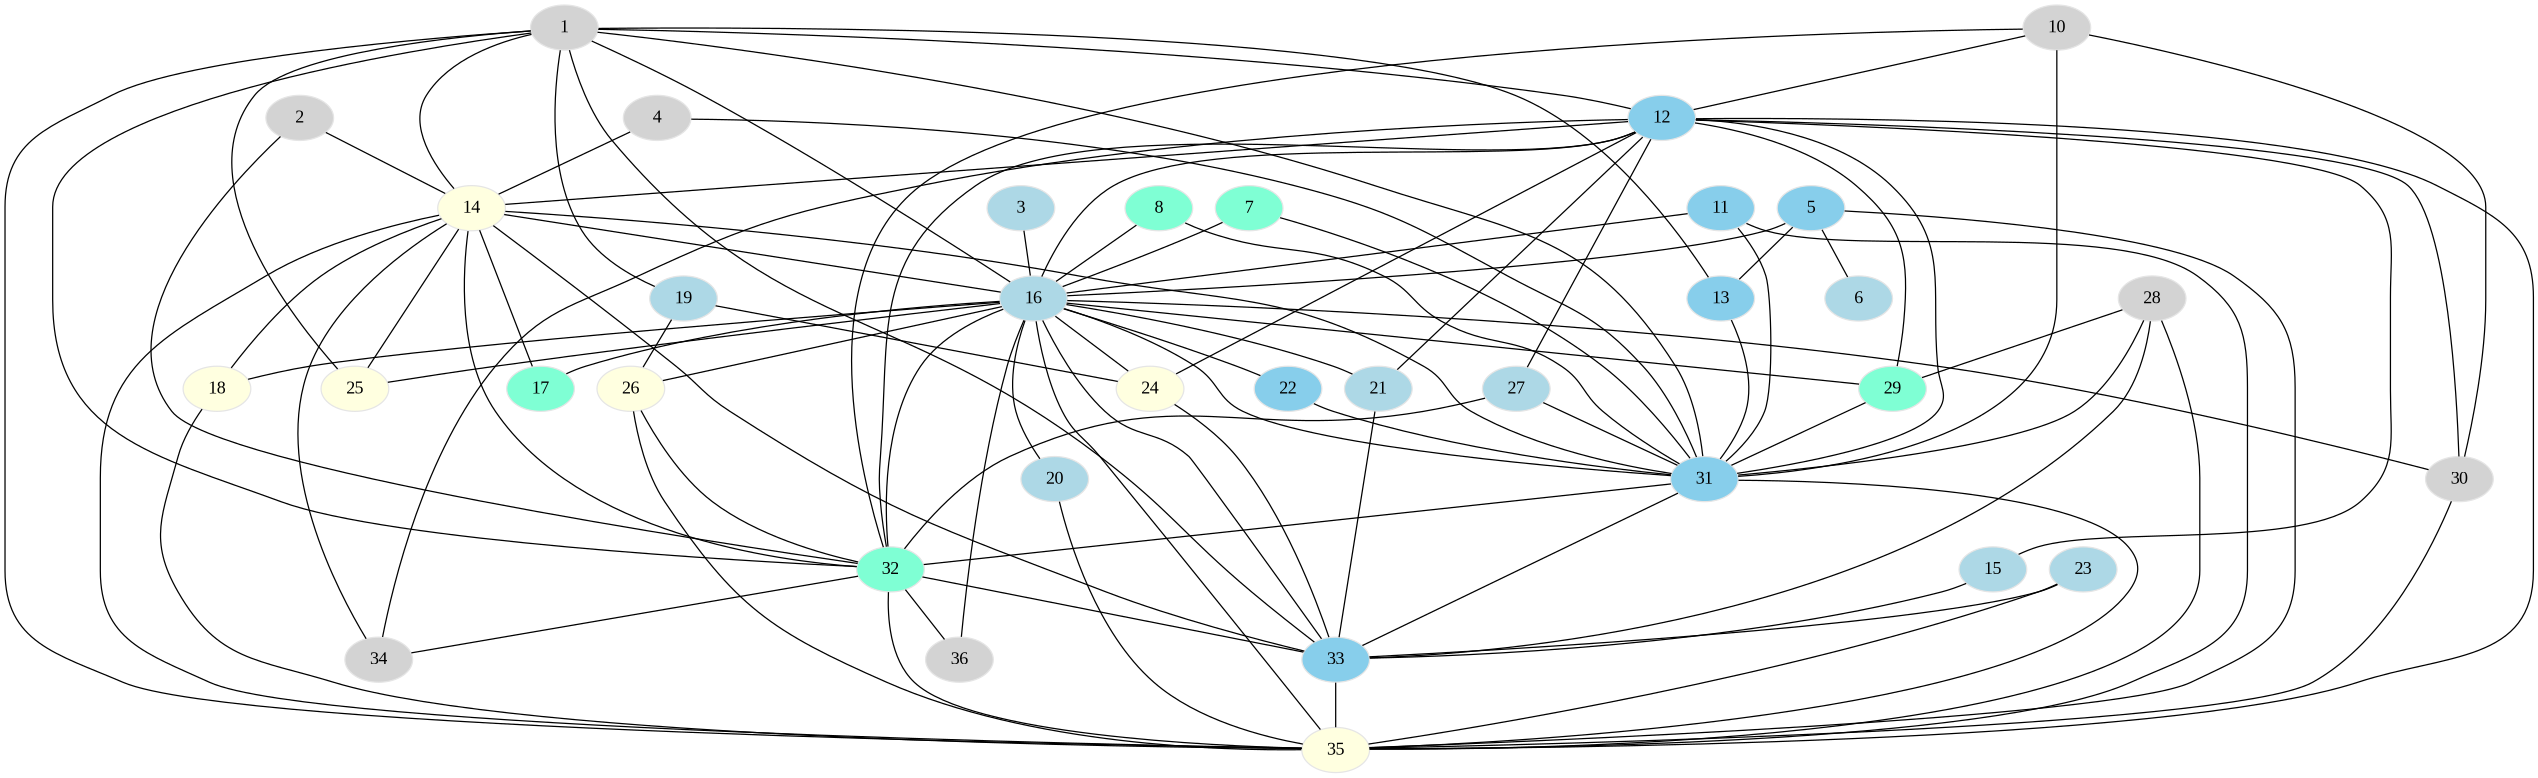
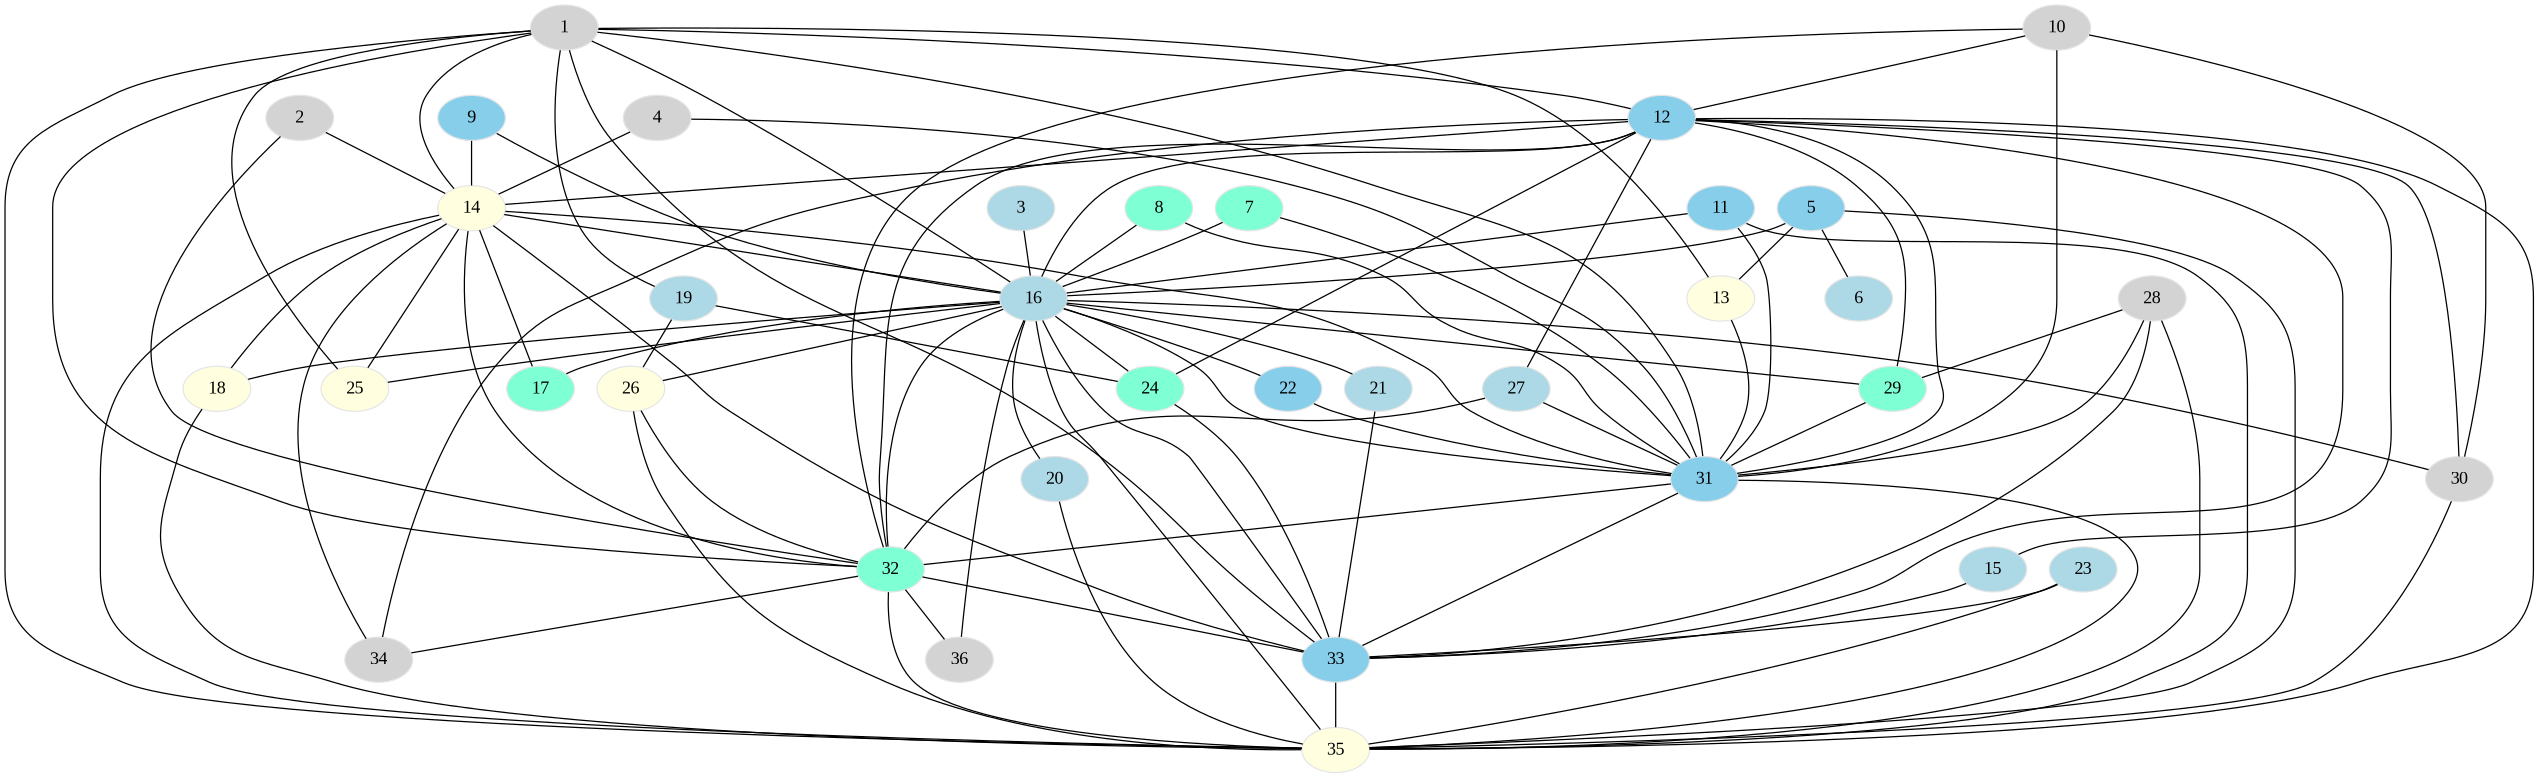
node "9": added
edge "12" -- "21": now "12" -- "33"
node "13": fillcolor skyblue -> lightyellow
node "24": fillcolor lightyellow -> aquamarine
